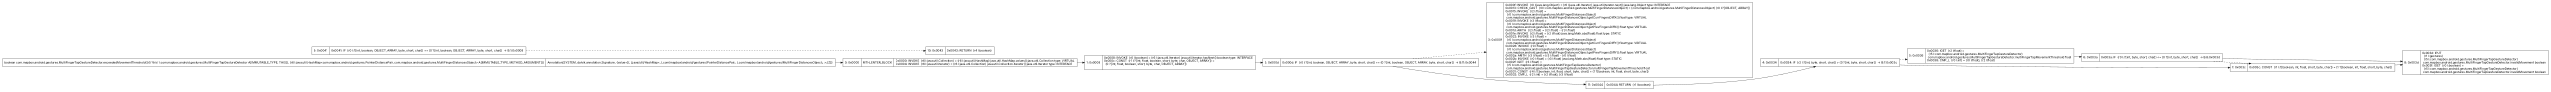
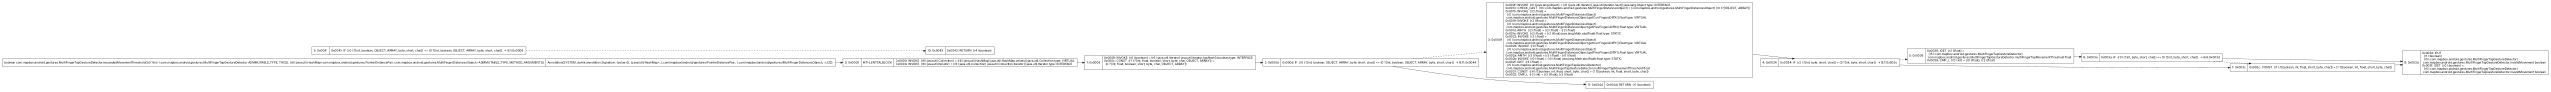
node "8: 0x003d": text "(r1 I:gestures)" -> "(r1 I:boolean)"
edge "11: 0x0044" -> "4: 0x0034": now "3: 0x000f" -> "4: 0x0034"
